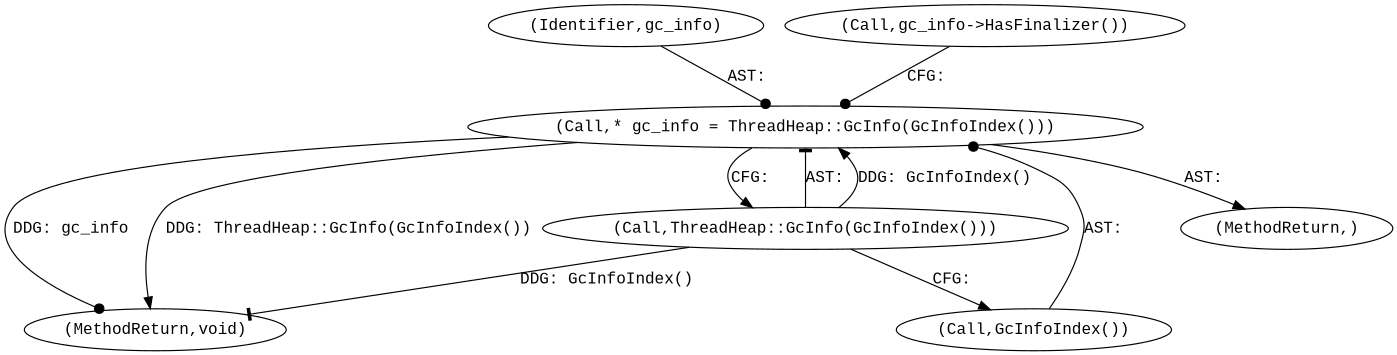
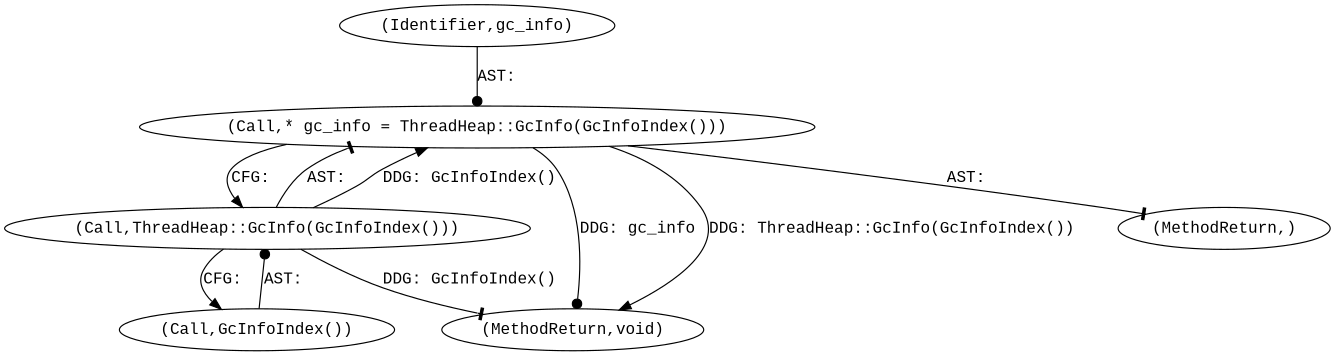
node "(Call,gc_info->HasFinalizer())": removed
edge "(Call,* gc_info = ThreadHeap::GcInfo(GcInfoIndex()))" -> "(MethodReturn,)": arrowhead normal -> tee
edge "(Call,GcInfoIndex())" -> "(Call,* gc_info = ThreadHeap::GcInfo(GcInfoIndex()))": now "(Call,GcInfoIndex())" -> "(Call,ThreadHeap::GcInfo(GcInfoIndex()))"
